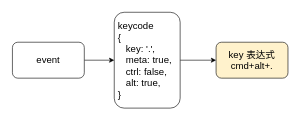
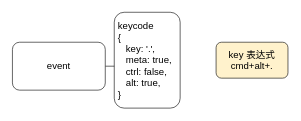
node "event": size 72x36 -> 93x48
edge "keycode { key: '.', meta: true, ctrl: false, alt: true, }" -> "key 表达式 cmd+alt+.": removed
